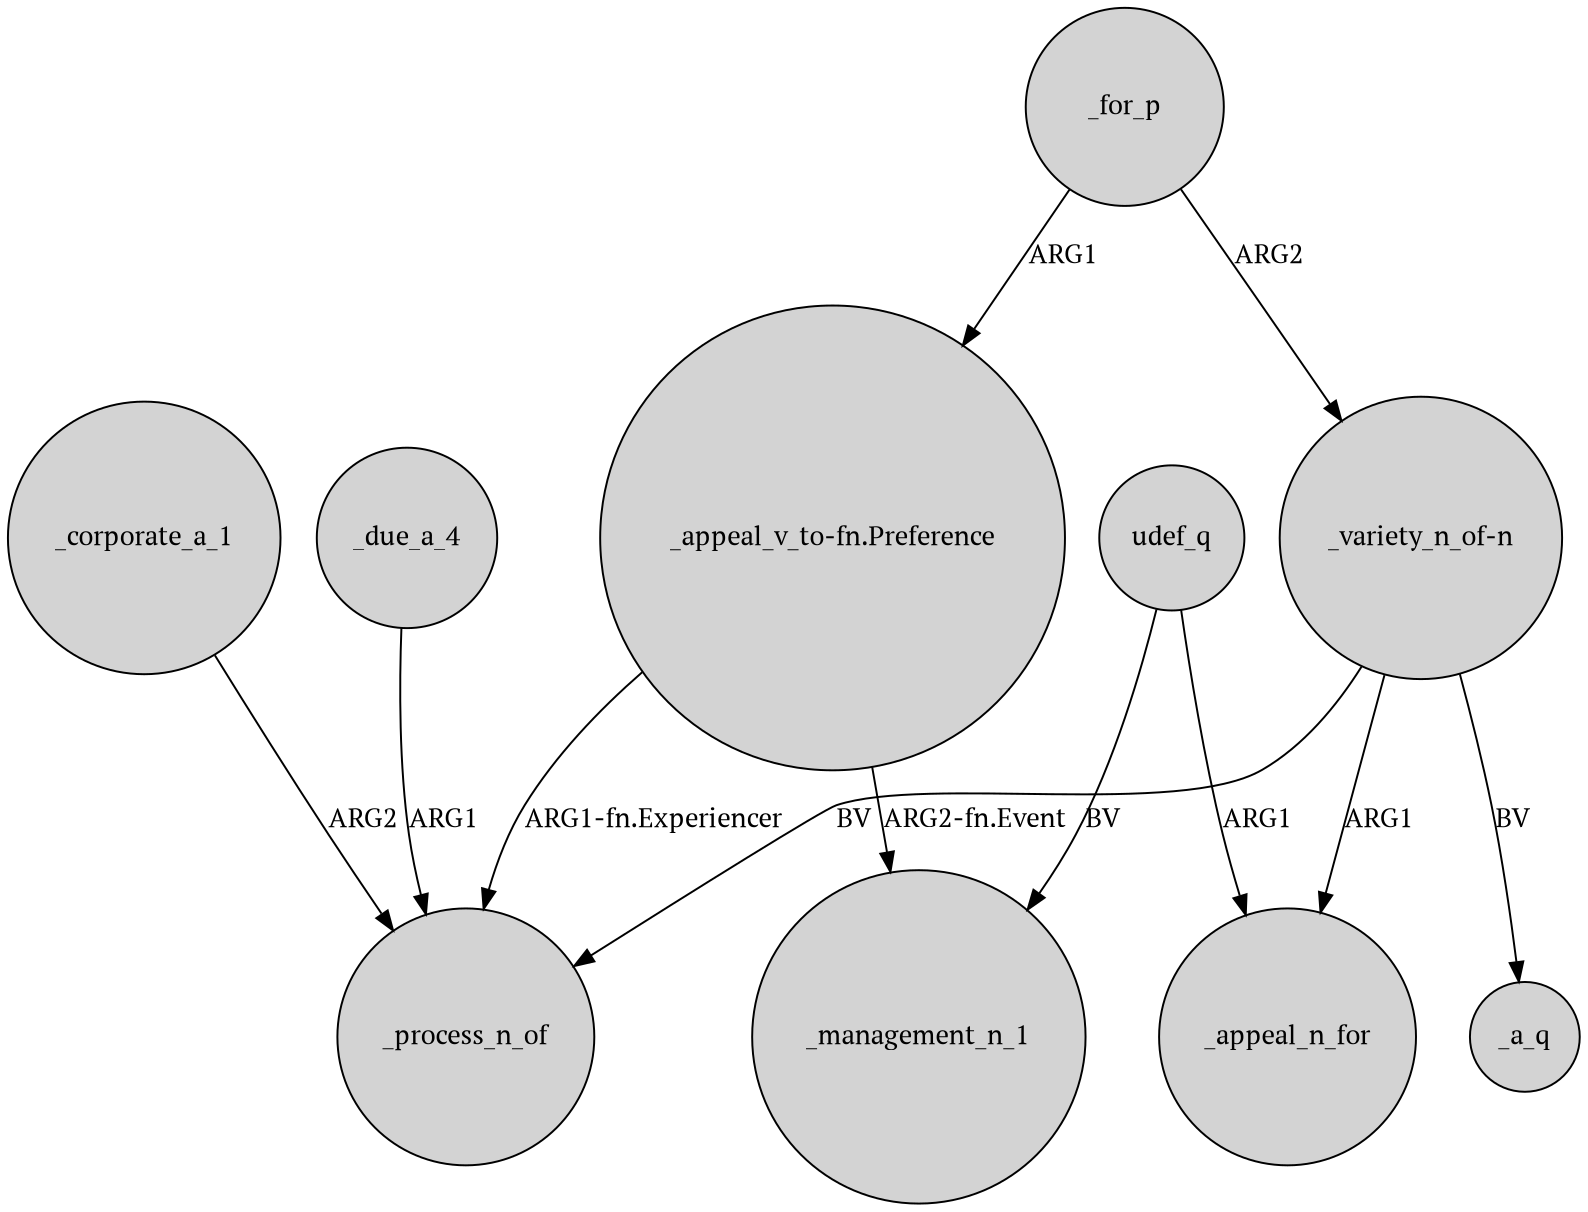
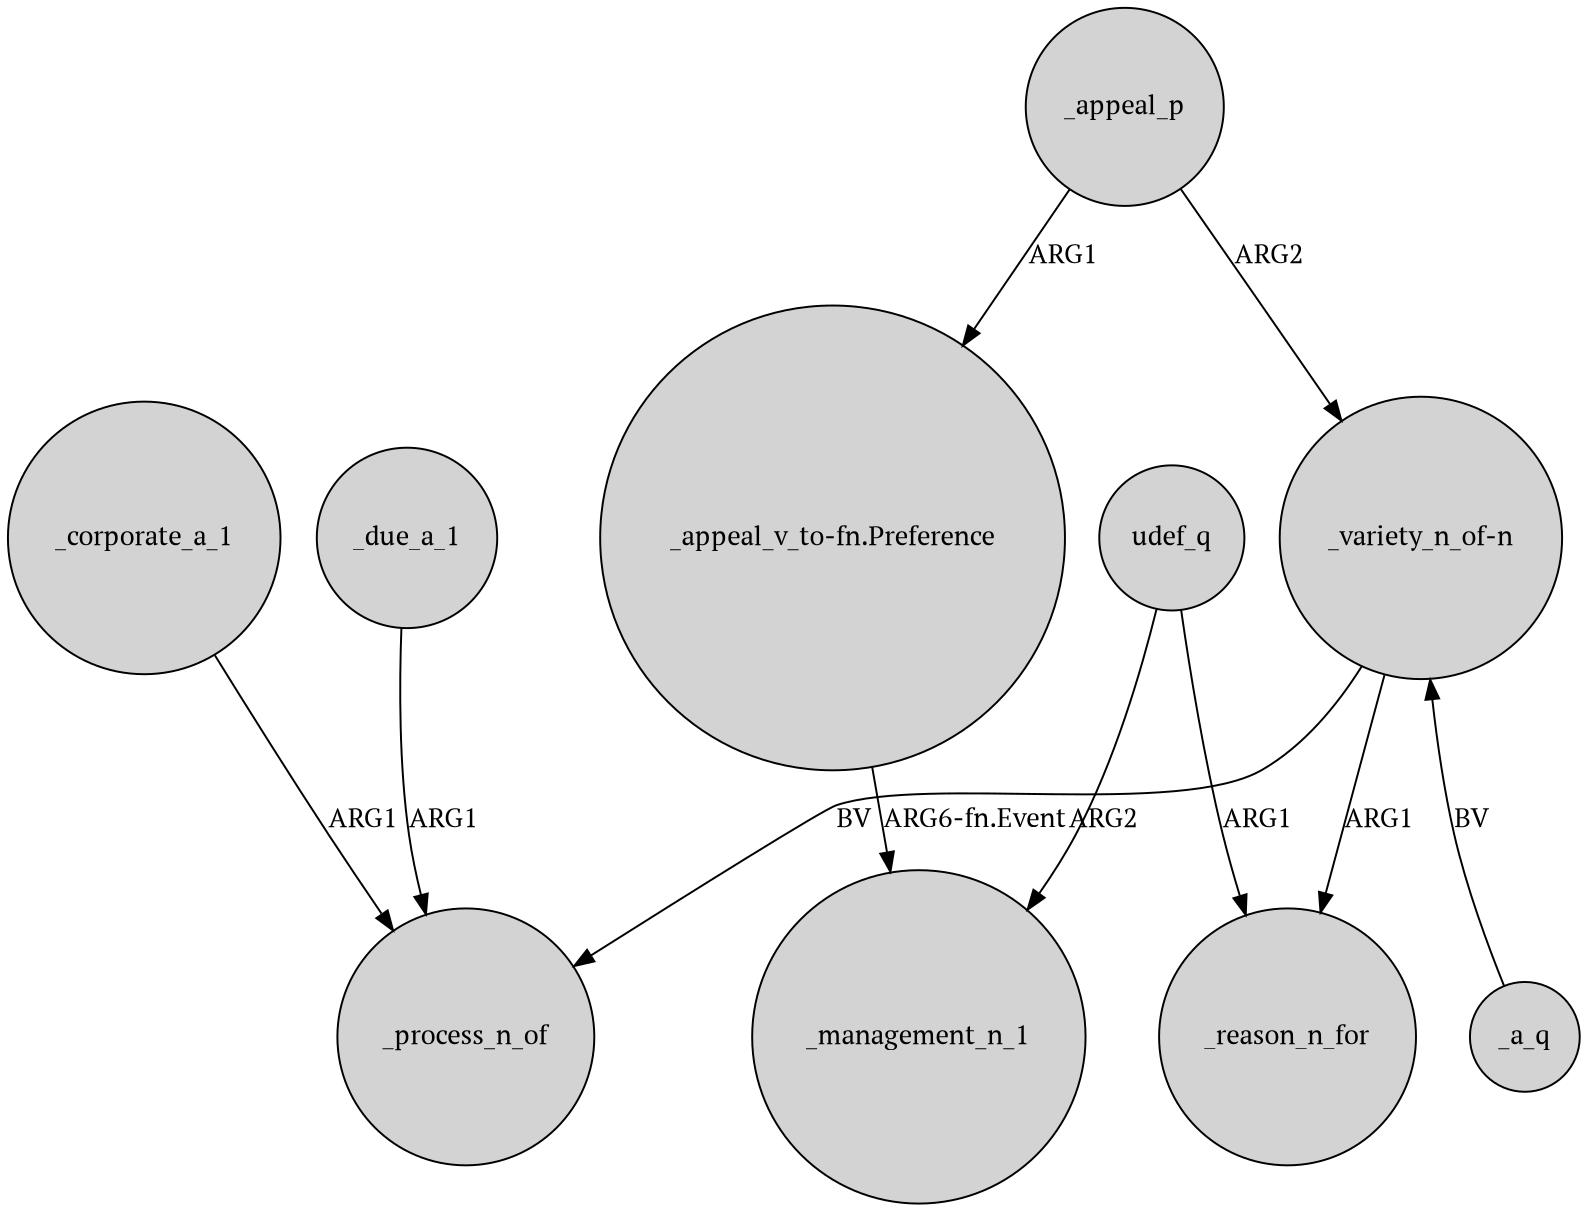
node "_for_p": label "_for_p" -> "_appeal_p"
node "_due_a_4": label "_due_a_4" -> "_due_a_1"
edge "_appeal_v_to-fn.Preference" -> "_process_n_of": removed, label "ARG1-fn.Experiencer"
edge "_variety_n_of-n" -> "_a_q": reversed
edge "_corporate_a_1" -> "_process_n_of": label "ARG2" -> "ARG1"
edge "_appeal_v_to-fn.Preference" -> "_management_n_1": label "ARG2-fn.Event" -> "ARG6-fn.Event"
edge "udef_q" -> "_management_n_1": label "BV" -> "ARG2"
node "_appeal_n_for": label "_appeal_n_for" -> "_reason_n_for"
